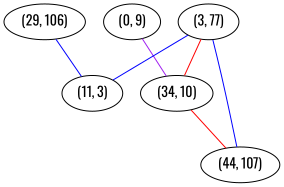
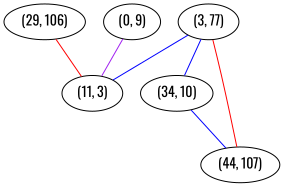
edge "(3, 77)" -- "(34, 10)": color red -> blue
edge "(29, 106)" -- "(11, 3)": color blue -> red
edge "(0, 9)" -- "(34, 10)": now "(0, 9)" -- "(11, 3)"
edge "(3, 77)" -- "(44, 107)": color blue -> red
edge "(34, 10)" -- "(44, 107)": color red -> blue
